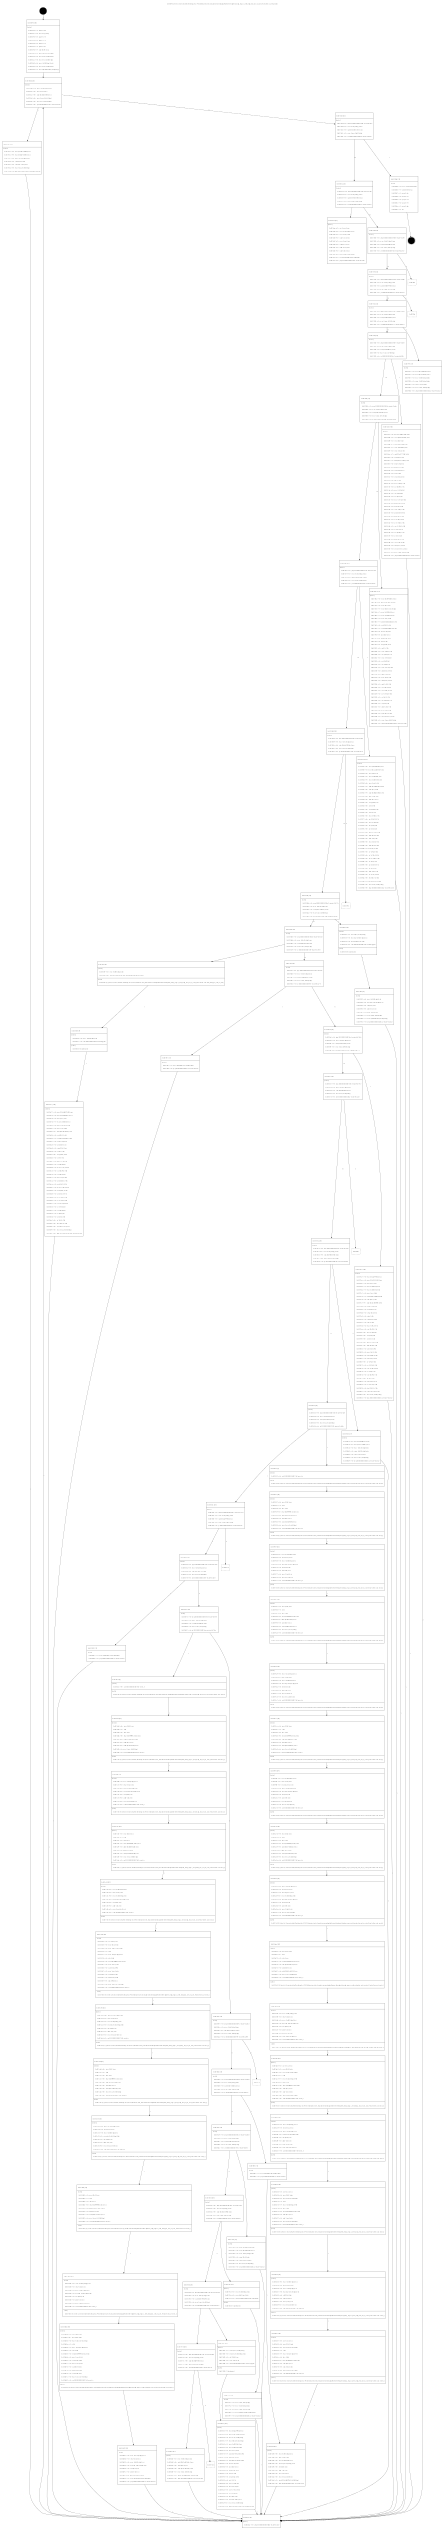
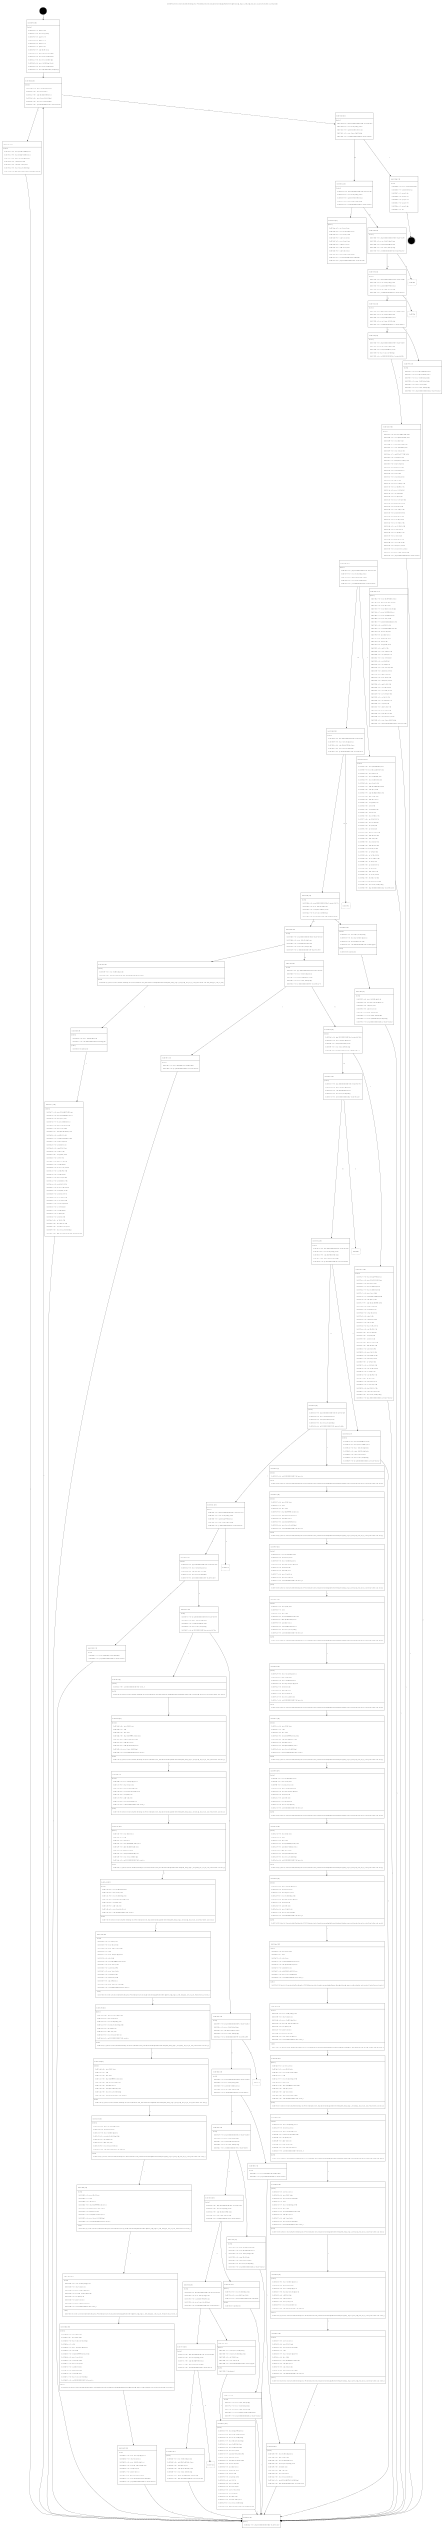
node "0x401558 [22]": removed
